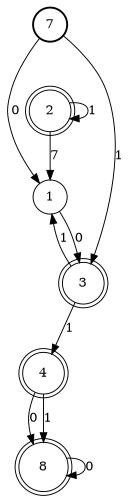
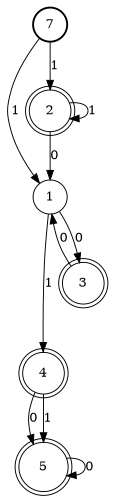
edge "7" -> "1": label "0" -> "1"
edge "7" -> "3": now "7" -> "2"
edge "2" -> "1": label "7" -> "0"
edge "3" -> "1": label "1" -> "0"
edge "3" -> "4": now "1" -> "4"
node "8": label "8" -> "5"
